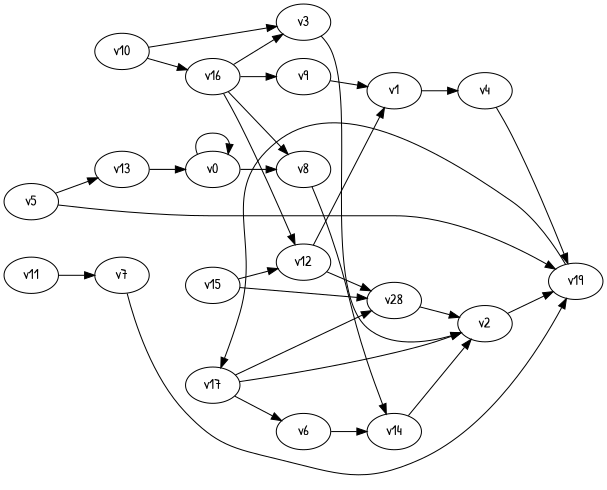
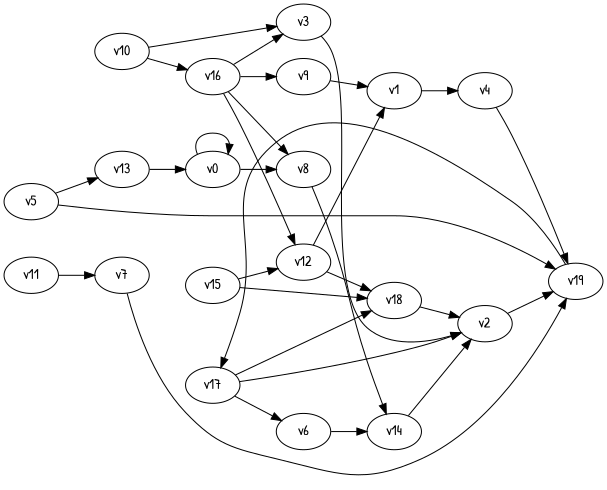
node "v28": label "v28" -> "v18"
